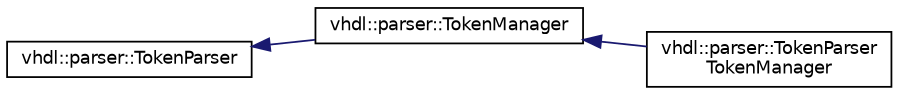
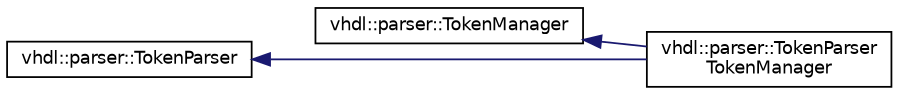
edge "vhdl::parser::TokenManager" -> "vhdl::parser::TokenParser": now "vhdl::parser::TokenParser TokenManager" -> "vhdl::parser::TokenParser"
